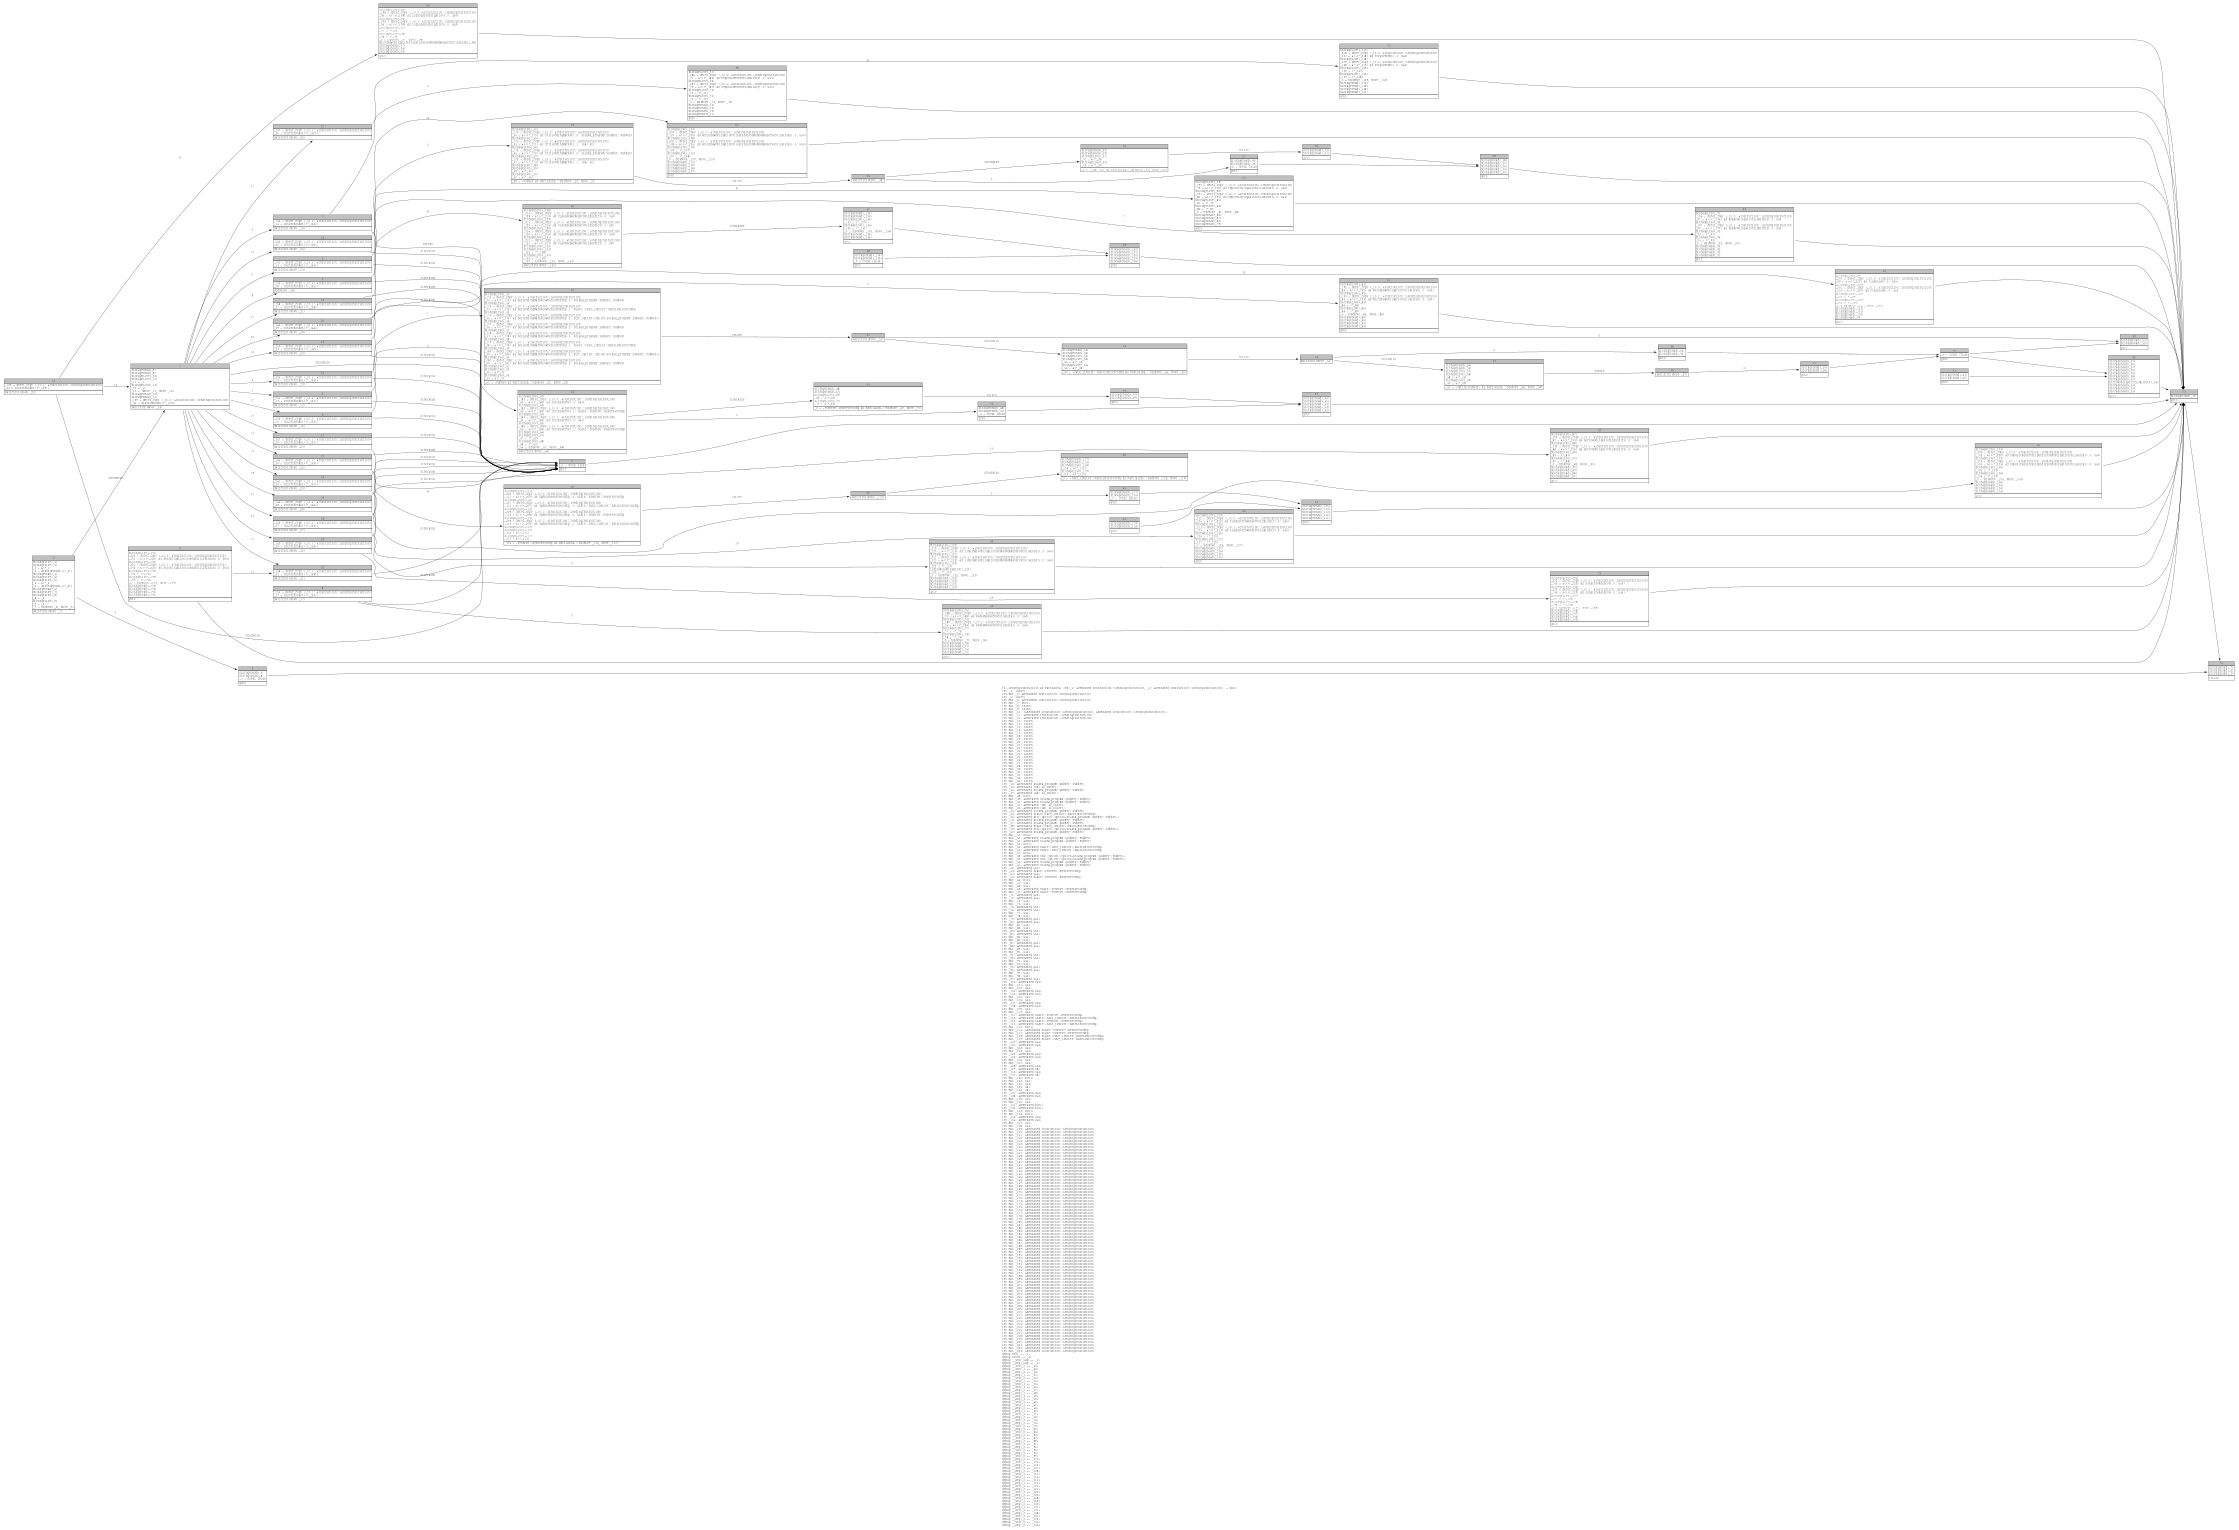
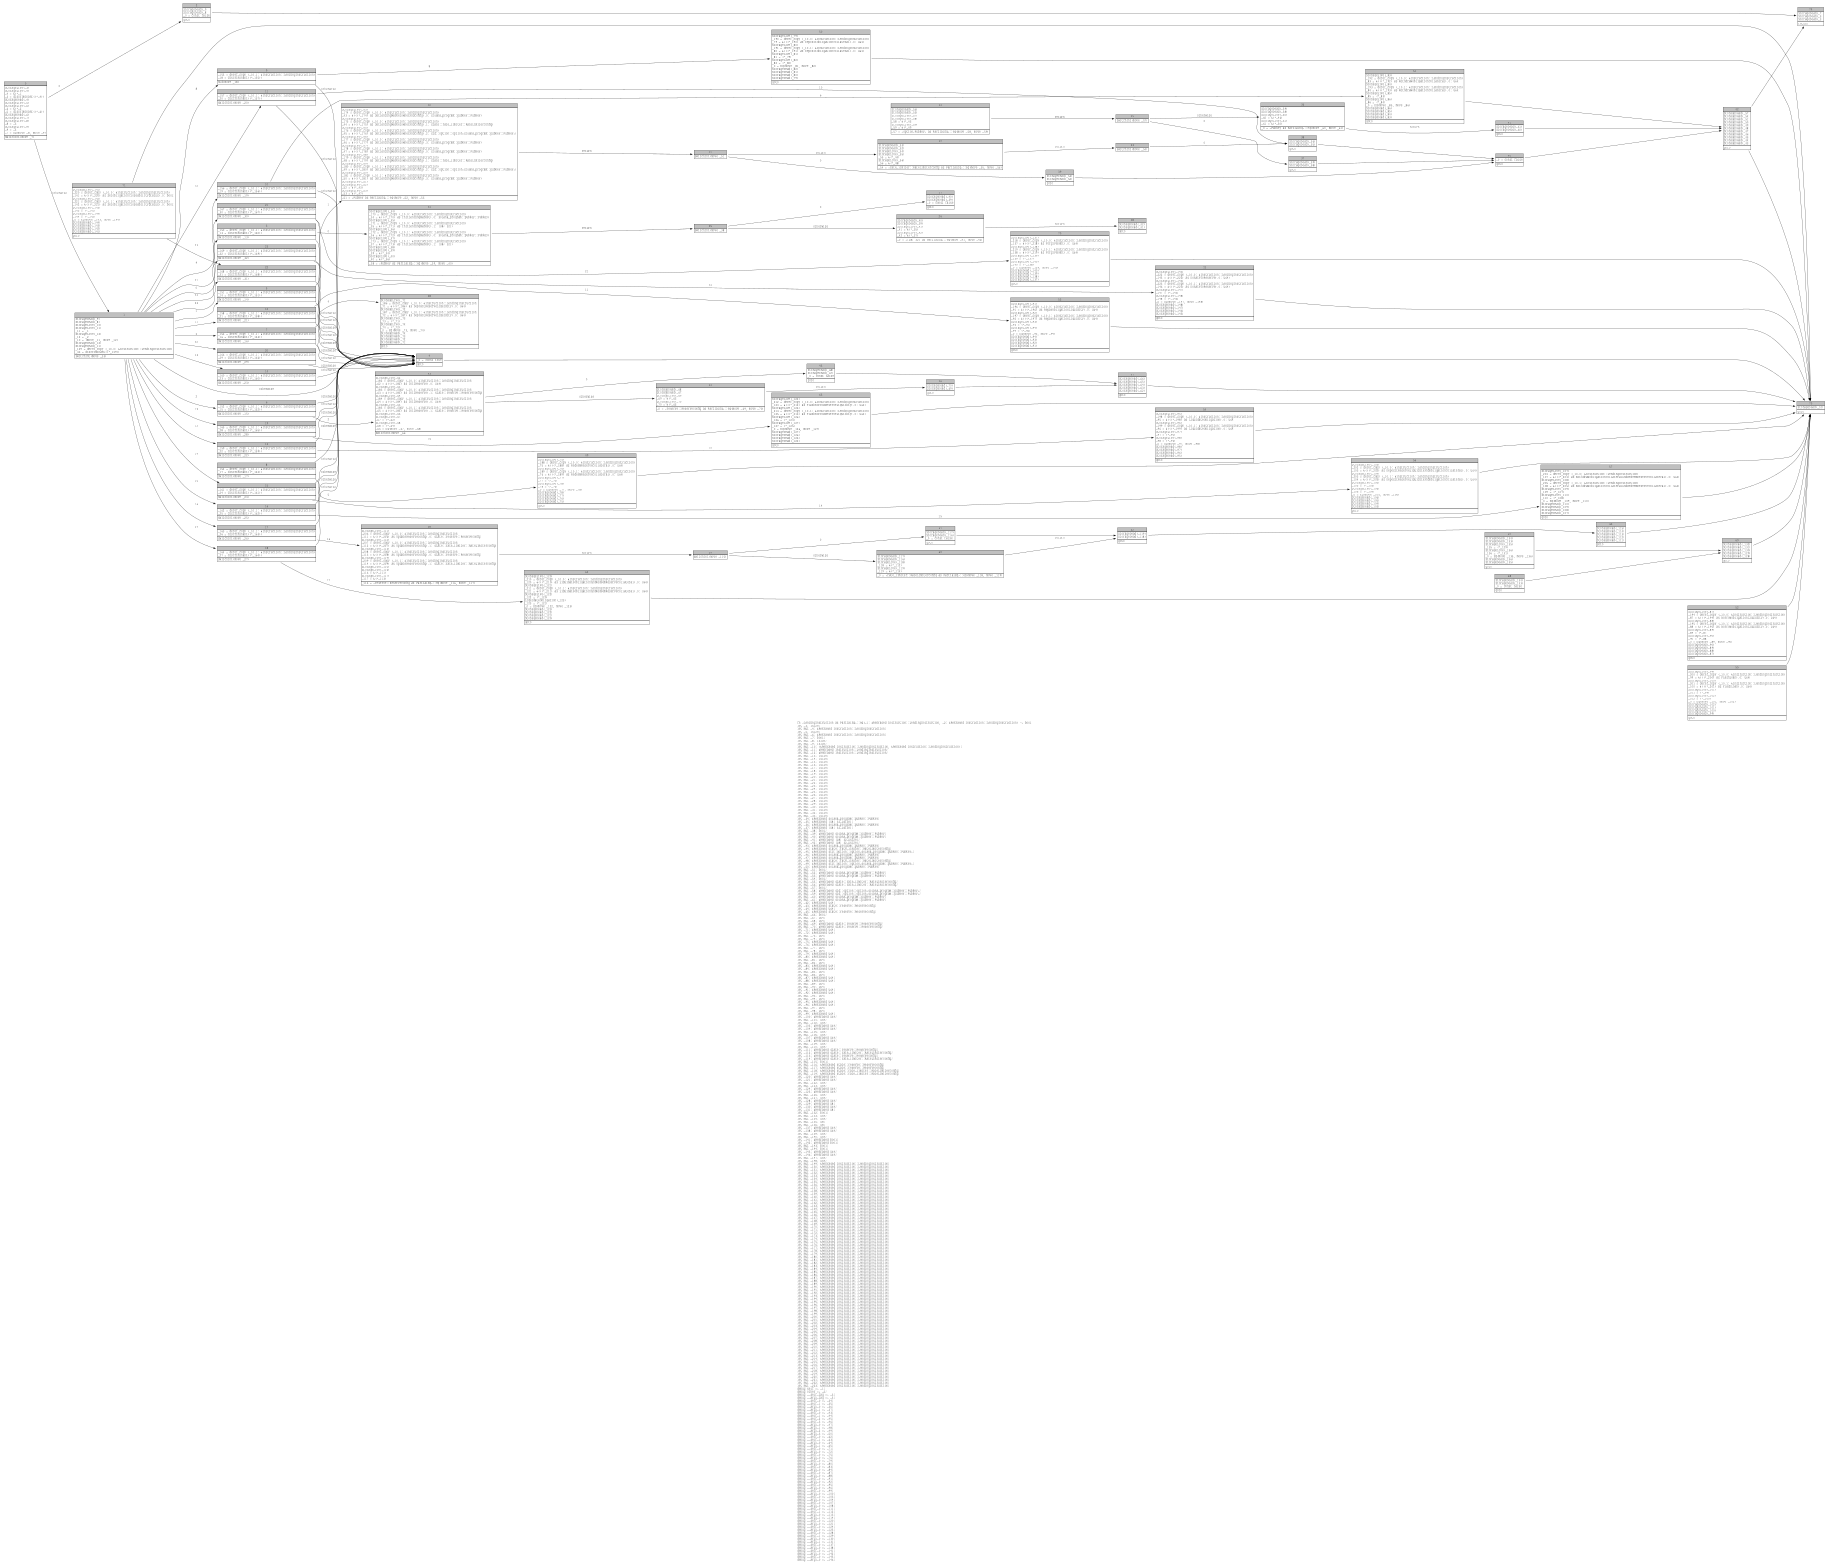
node "54": text "WithdrawObligationCollateralAndRedeemReserveCollateral(_98)" -> "StorageDead(_98)"
edge "48" -> "73": removed
node "36": added
node "29": removed
node "66": removed
edge "7" -> "4": label "return" -> "otherwise"
edge "14" -> "55": removed, label "13"
edge "21" -> "4": added, label "otherwise"
edge "51" -> "73": now "51" -> "42"
edge "31" -> "32": label "otherwise" -> "return"
edge "40" -> "39": reversed
edge "33" -> "34": removed, label "otherwise"
node "42": text "BorrowObligationLiquidity(_46)" -> "StorageDead(_46)"
edge "13" -> "1": reversed
edge "11" -> "52": now "11" -> "38"
edge "61" -> "63": now "61" -> "62"
edge "73" -> "74": now "42" -> "74"
edge "60" -> "62": added, label "return"
